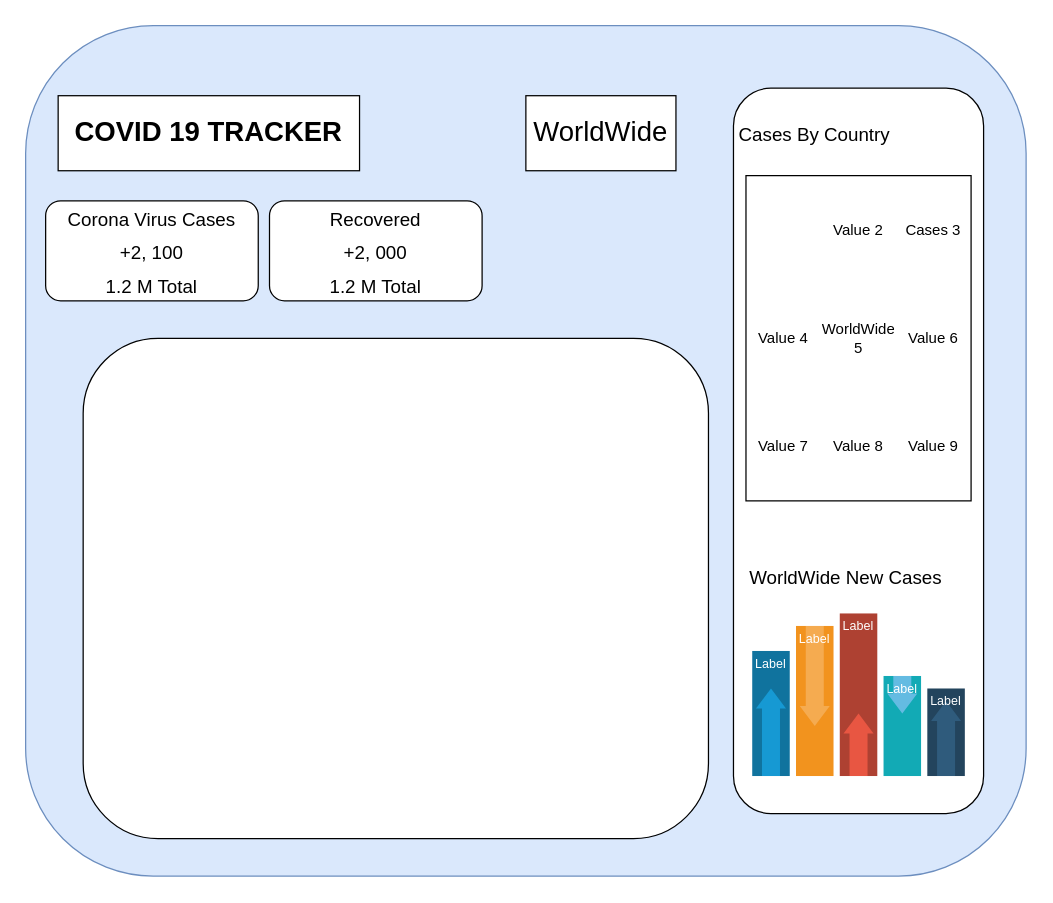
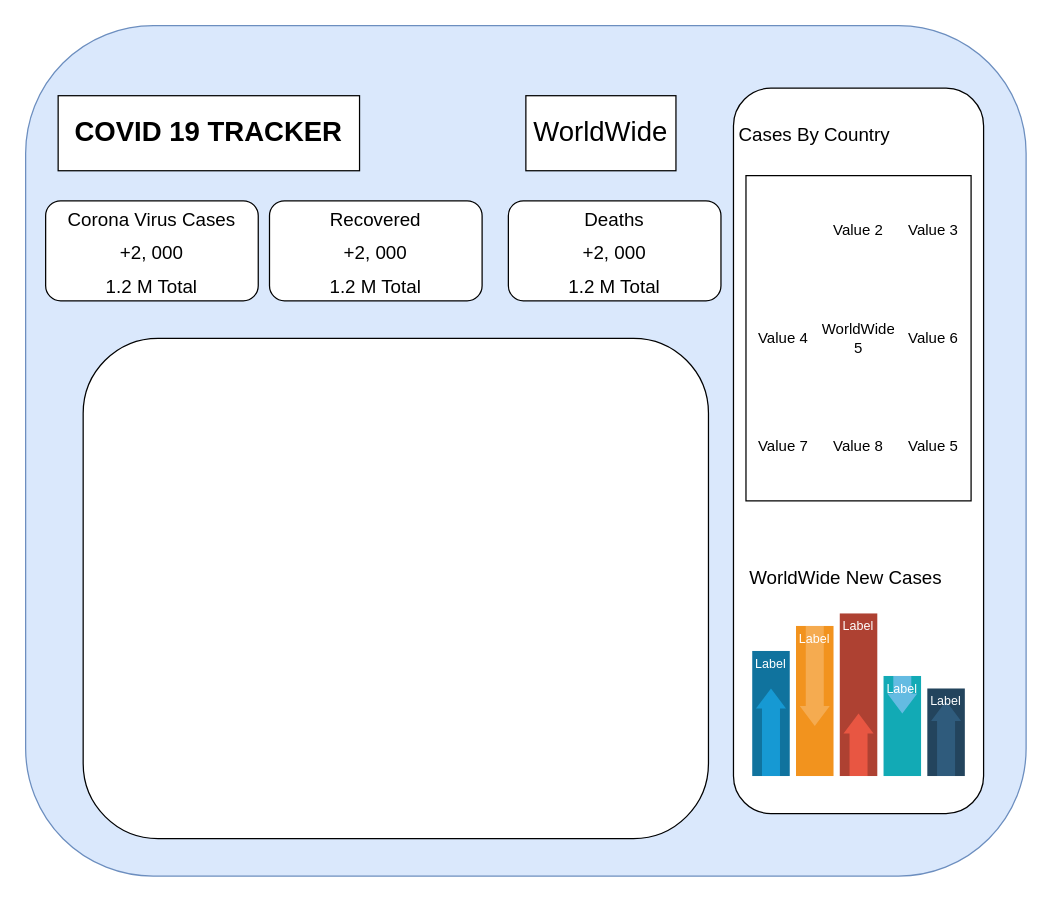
node "Cases 3": label "Cases 3" -> "Value 3"
node "Corona Virus Cases +2, 100 1.2 M Total": label "Corona Virus Cases +2, 100 1.2 M Total" -> "Corona Virus Cases +2, 000 1.2 M Total"
node "Deaths +2, 000 1.2 M Total": added
node "Value 9": label "Value 9" -> "Value 5"
